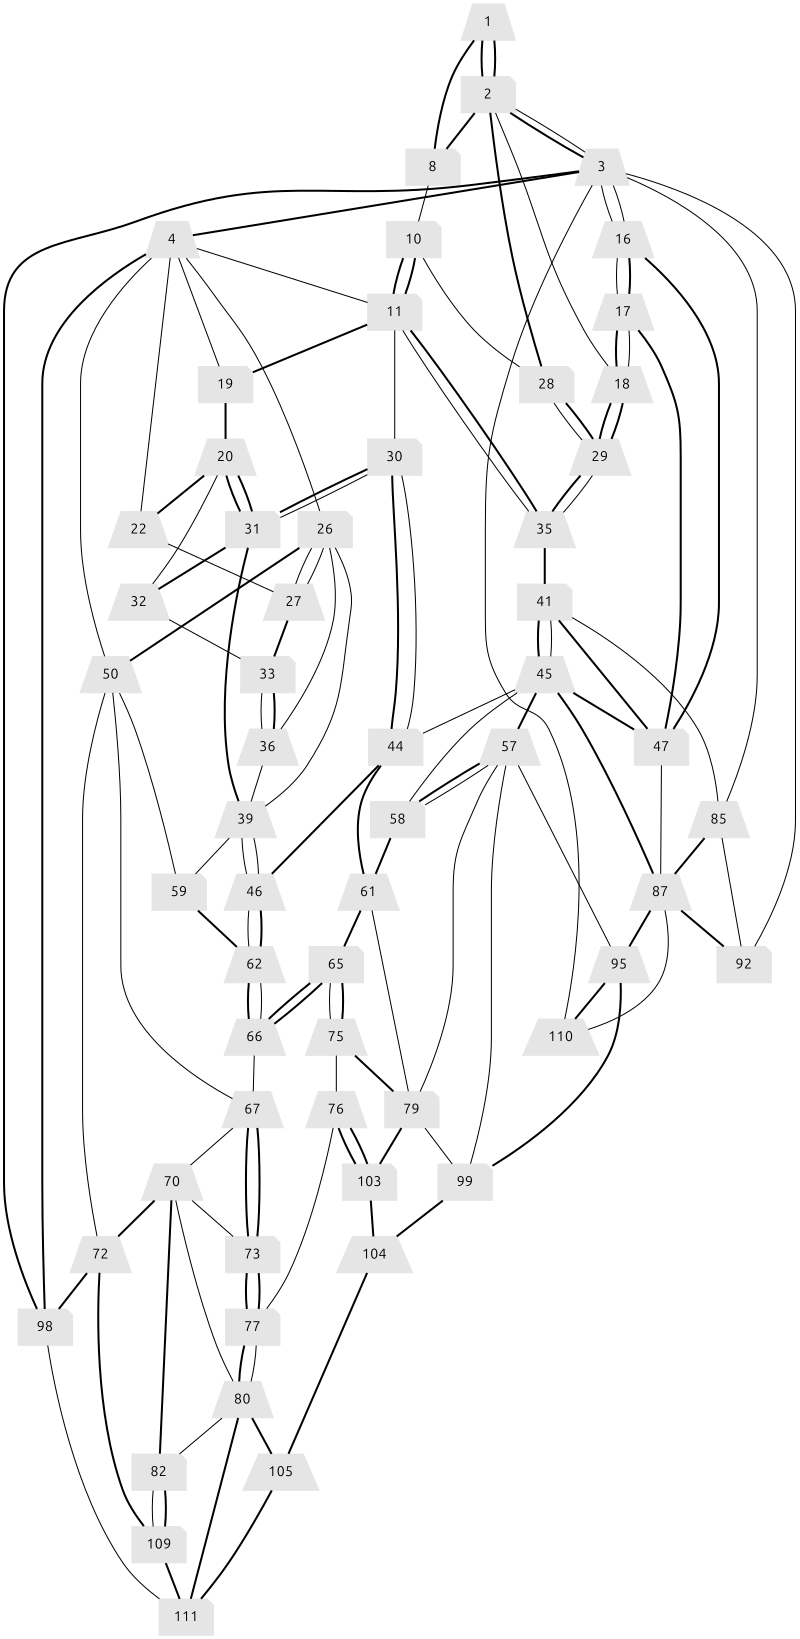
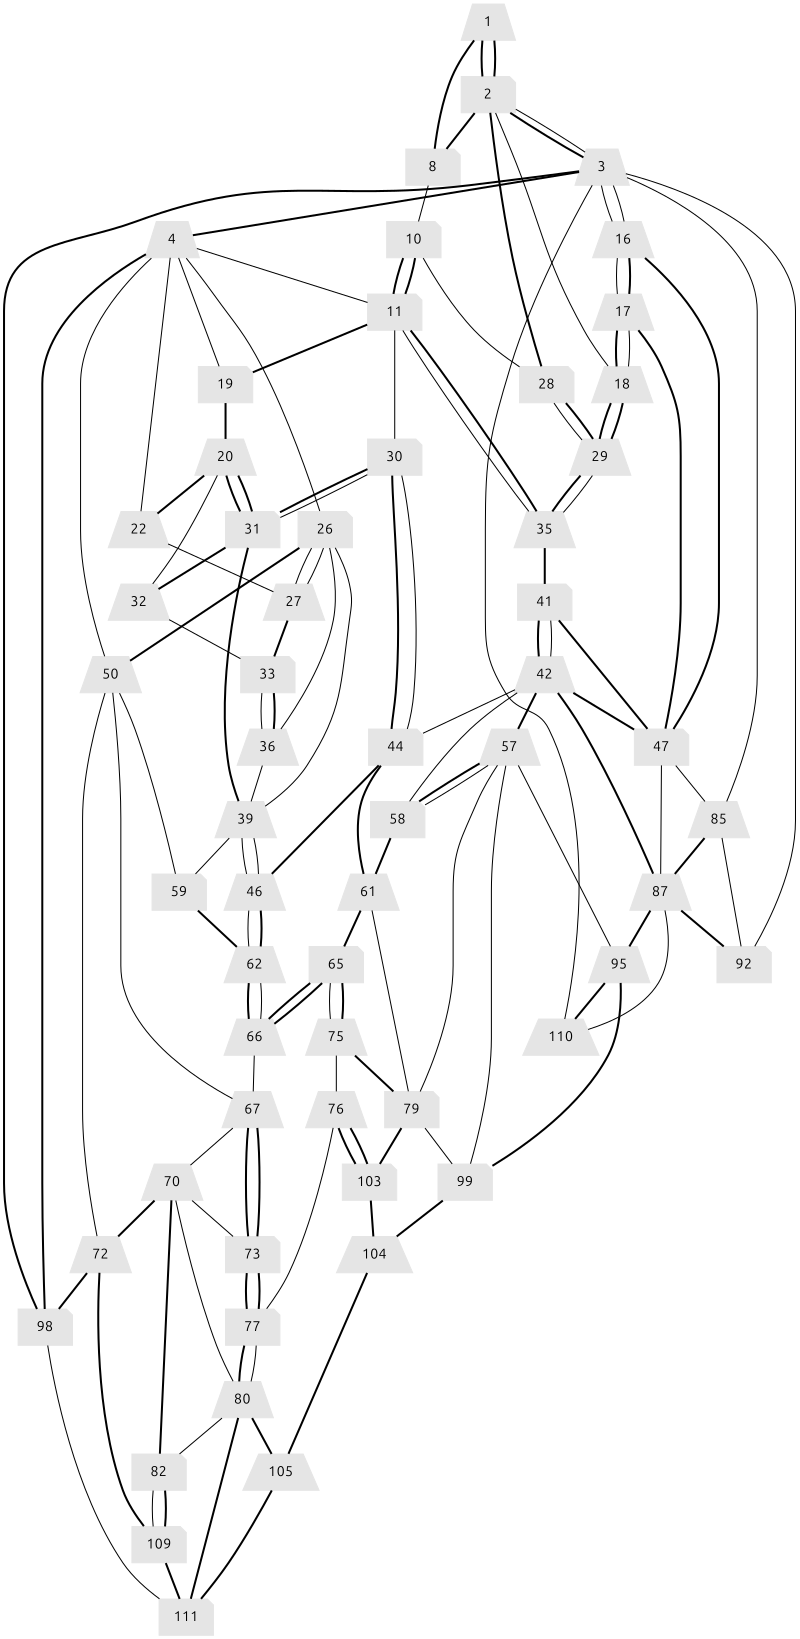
node "45": label "45" -> "42"
edge "41" -- "85": now "47" -- "85"
